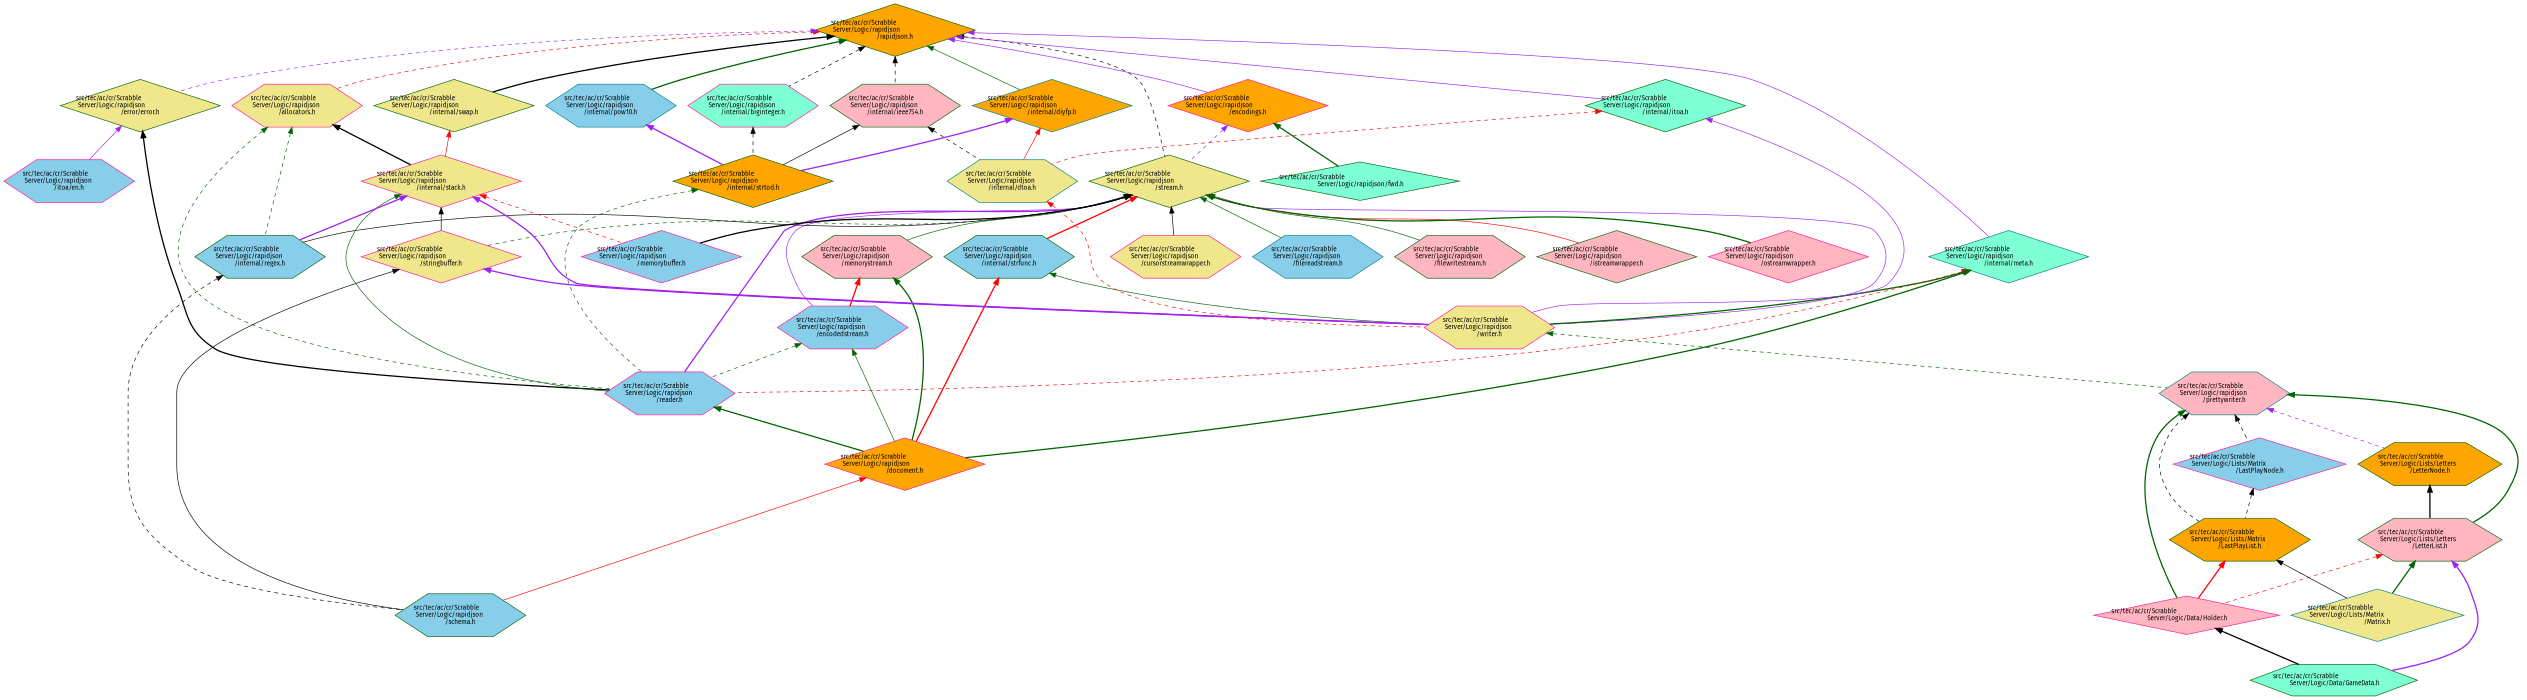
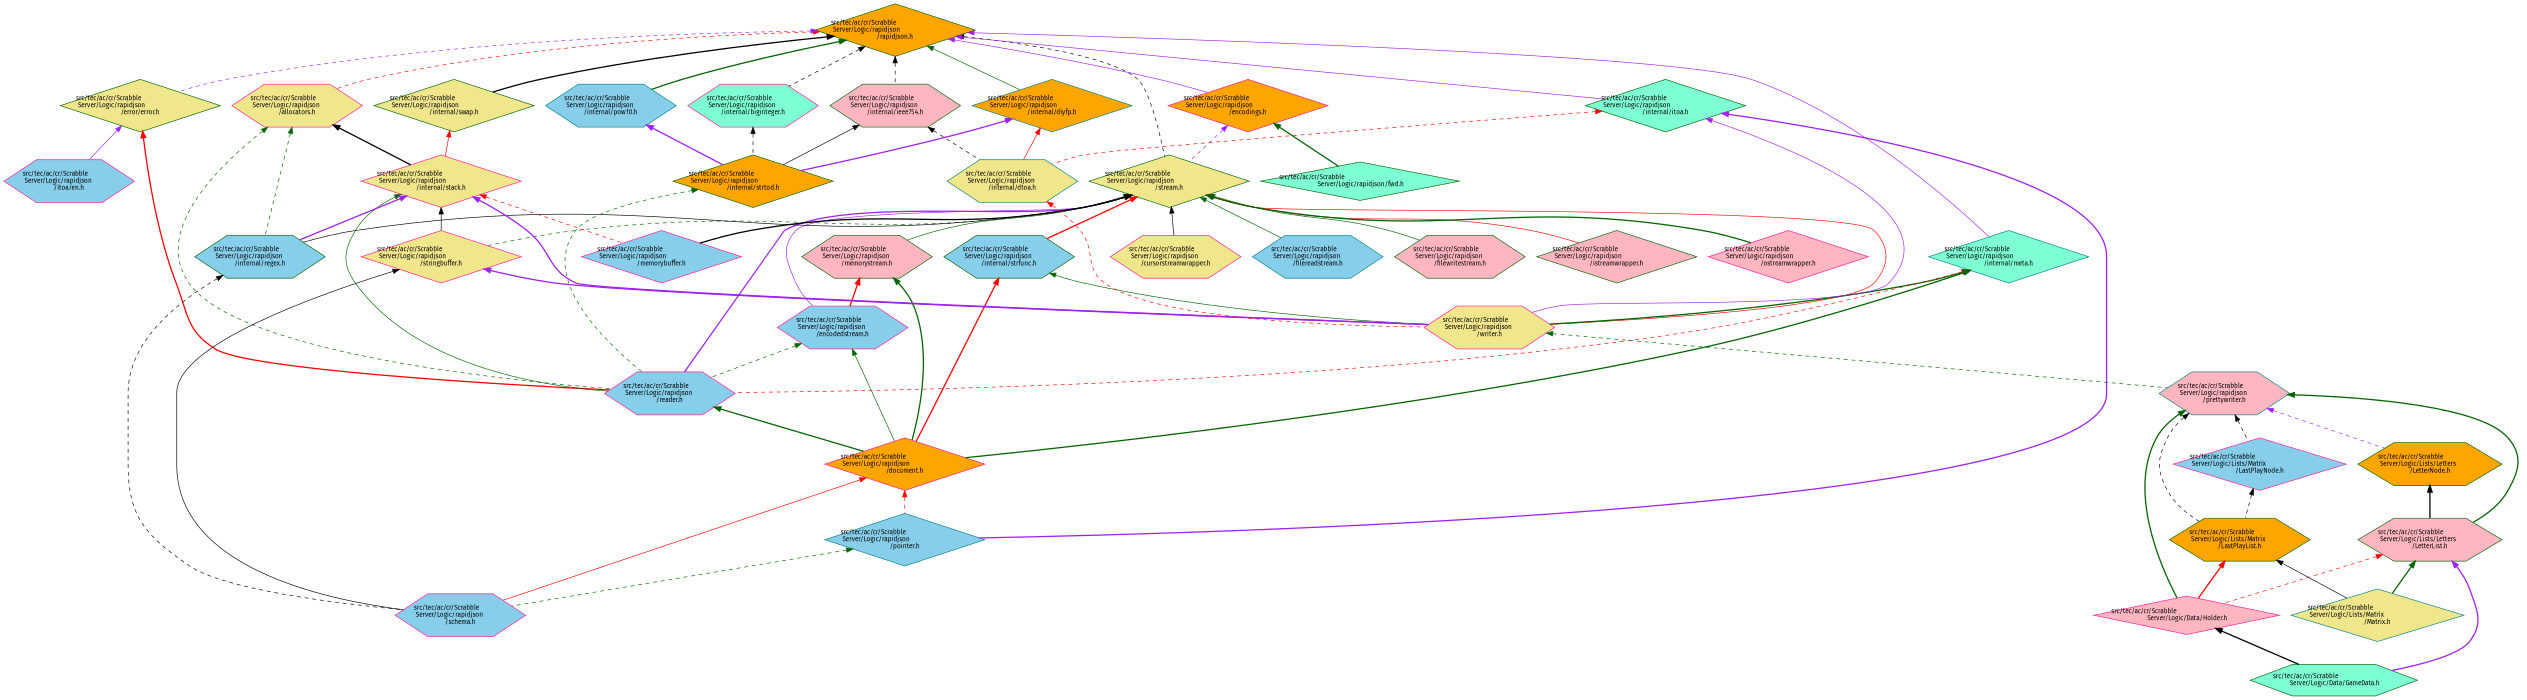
edge "src/tec/ac/cr/Scrabble Server/Logic/rapidjson /writer.h" -> "src/tec/ac/cr/Scrabble Server/Logic/rapidjson /stream.h": color purple -> red
edge "src/tec/ac/cr/Scrabble Server/Logic/rapidjson /reader.h" -> "src/tec/ac/cr/Scrabble Server/Logic/rapidjson /error/error.h": color black -> red
node "src/tec/ac/cr/Scrabble Server/Logic/rapidjson /pointer.h": added
node "src/tec/ac/cr/Scrabble Server/Logic/rapidjson /schema.h": color darkgreen -> deeppink
